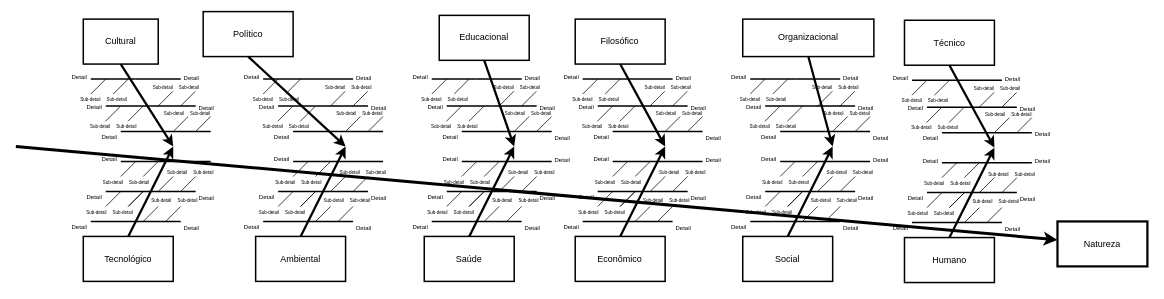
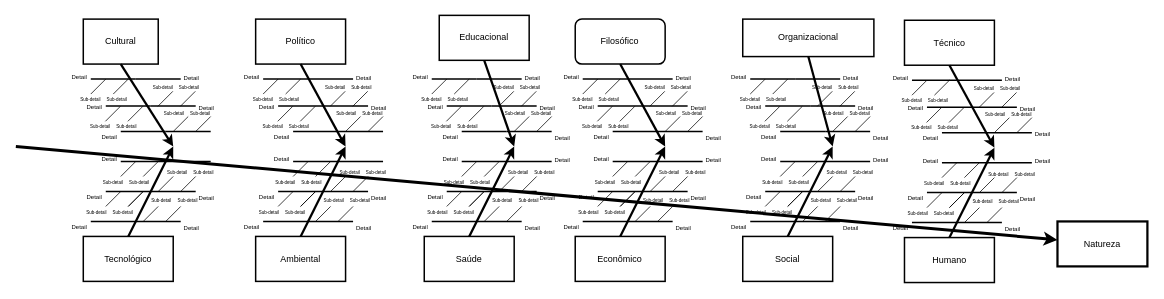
node "Político": moved (248, 34) -> (300, 42)
node "Filosófico": shape rectangle -> rounded rectangle
